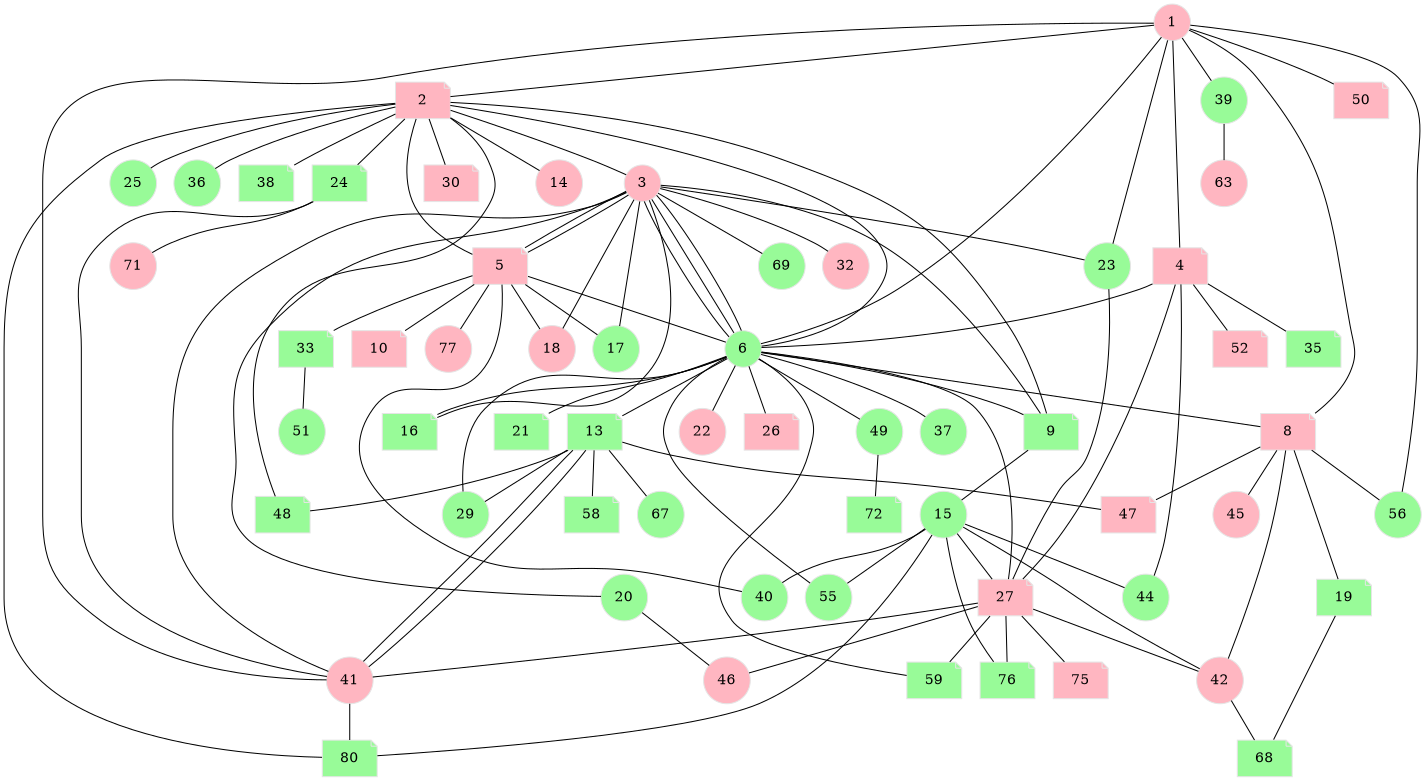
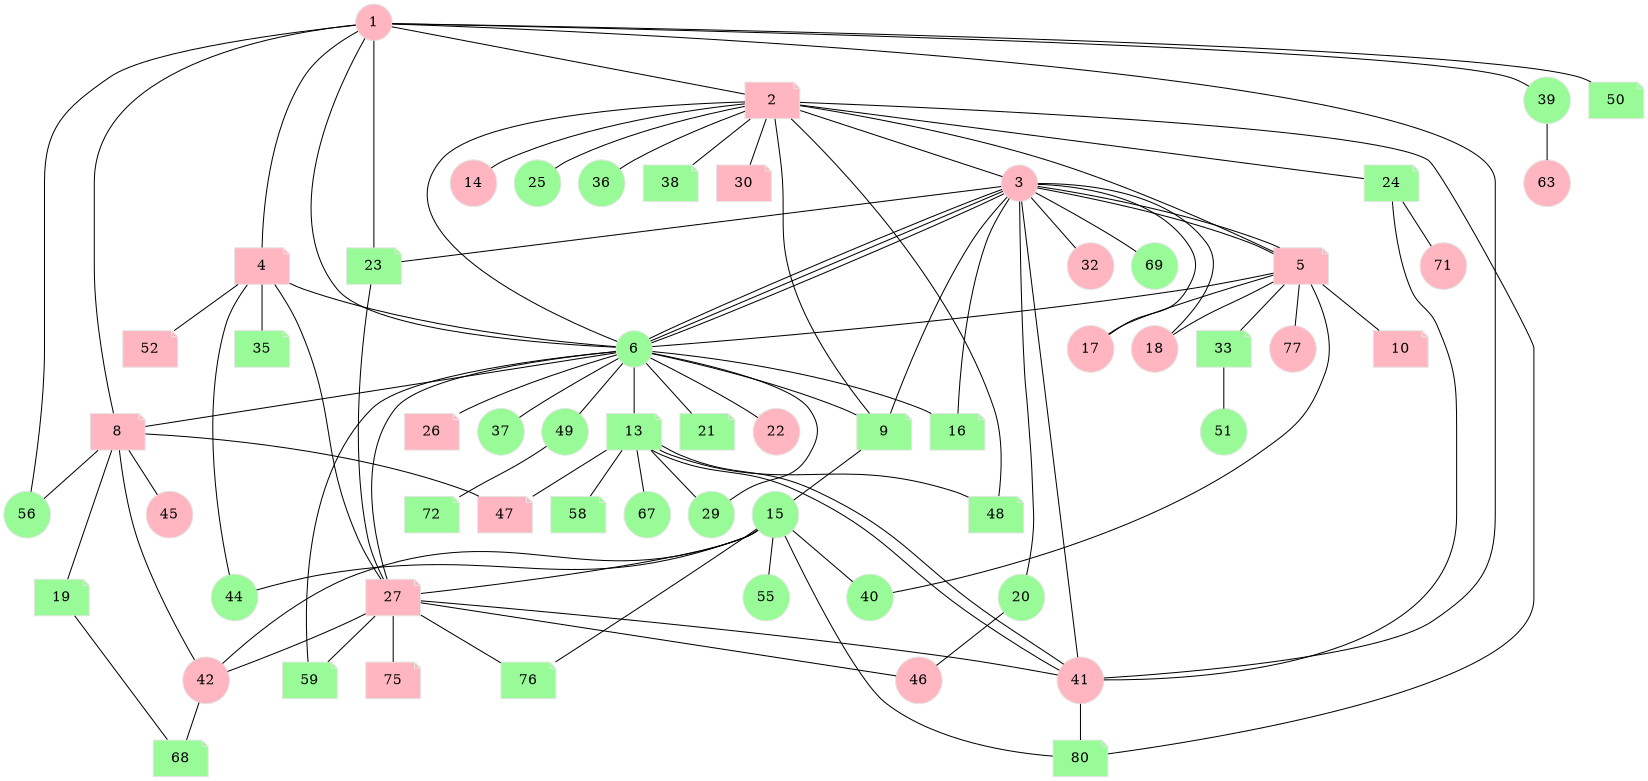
node "50": fillcolor lightpink -> palegreen
node "23": shape circle -> note
node "17": fillcolor palegreen -> lightpink
edge "6" -- "55": removed
